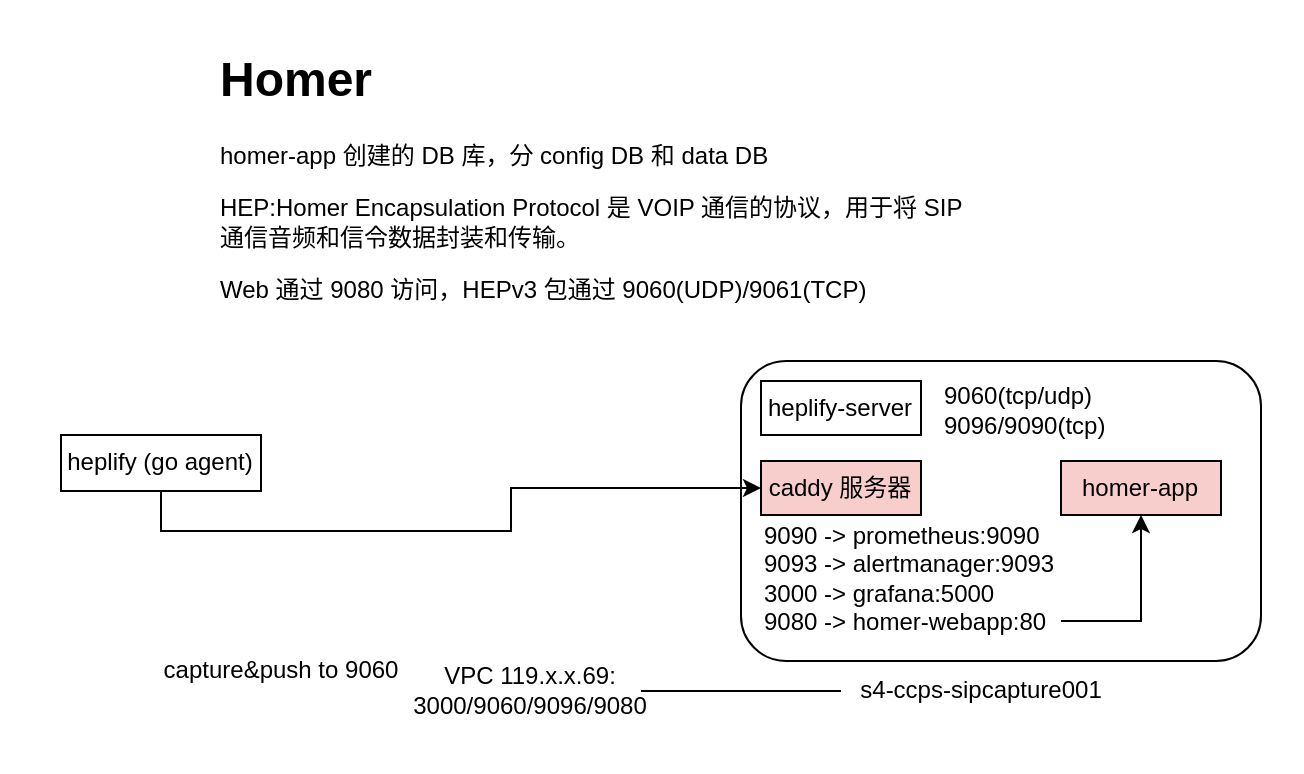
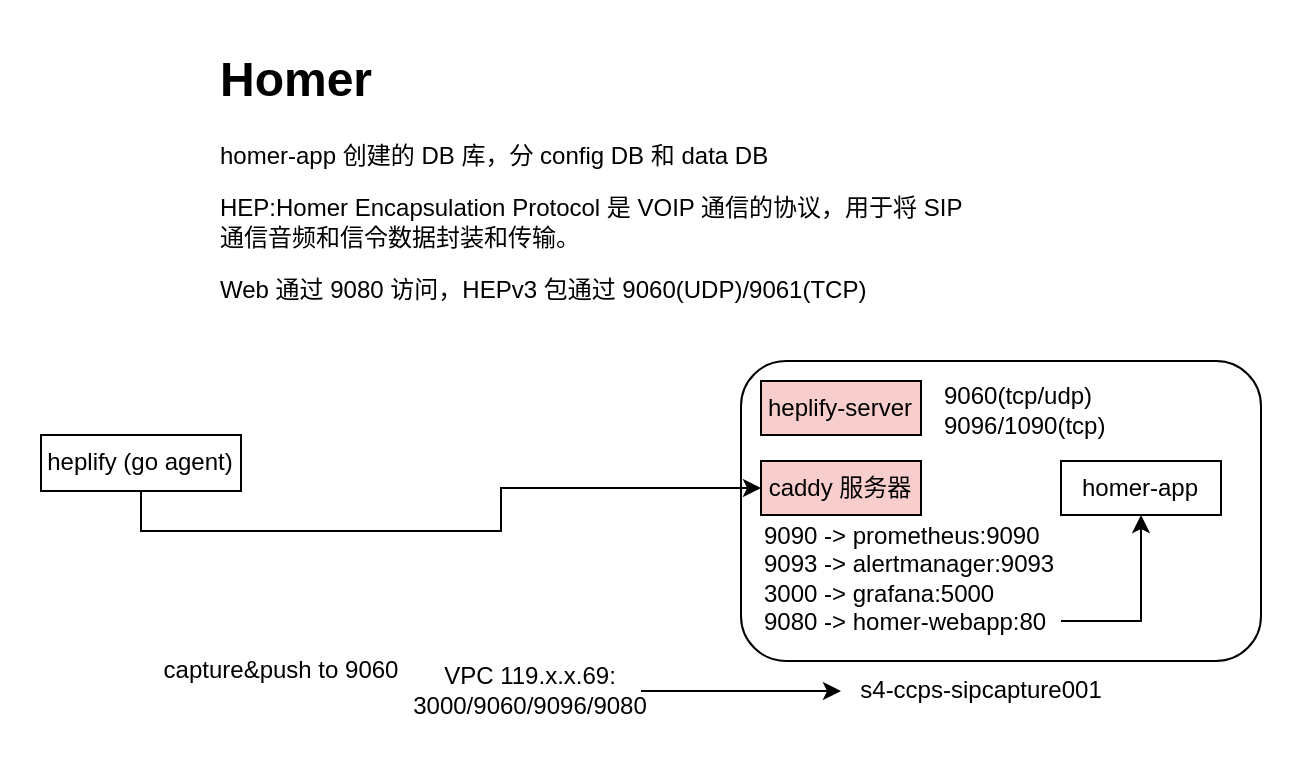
node "heplify-server": fillcolor #ffffff -> #f8cecc
node "9060(tcp/udp) 9096/9090(tcp)": label "9060(tcp/udp) 9096/9090(tcp)" -> "9060(tcp/udp) 9096/1090(tcp)"
node "heplify (go agent)": moved (161, 463) -> (141, 463)
node "homer-app": fillcolor #f8cecc -> #ffffff
edge "VPC 119.x.x.69: 3000/9060/9096/9080" -- "s4-ccps-sipcapture001": arrowhead none -> classic
